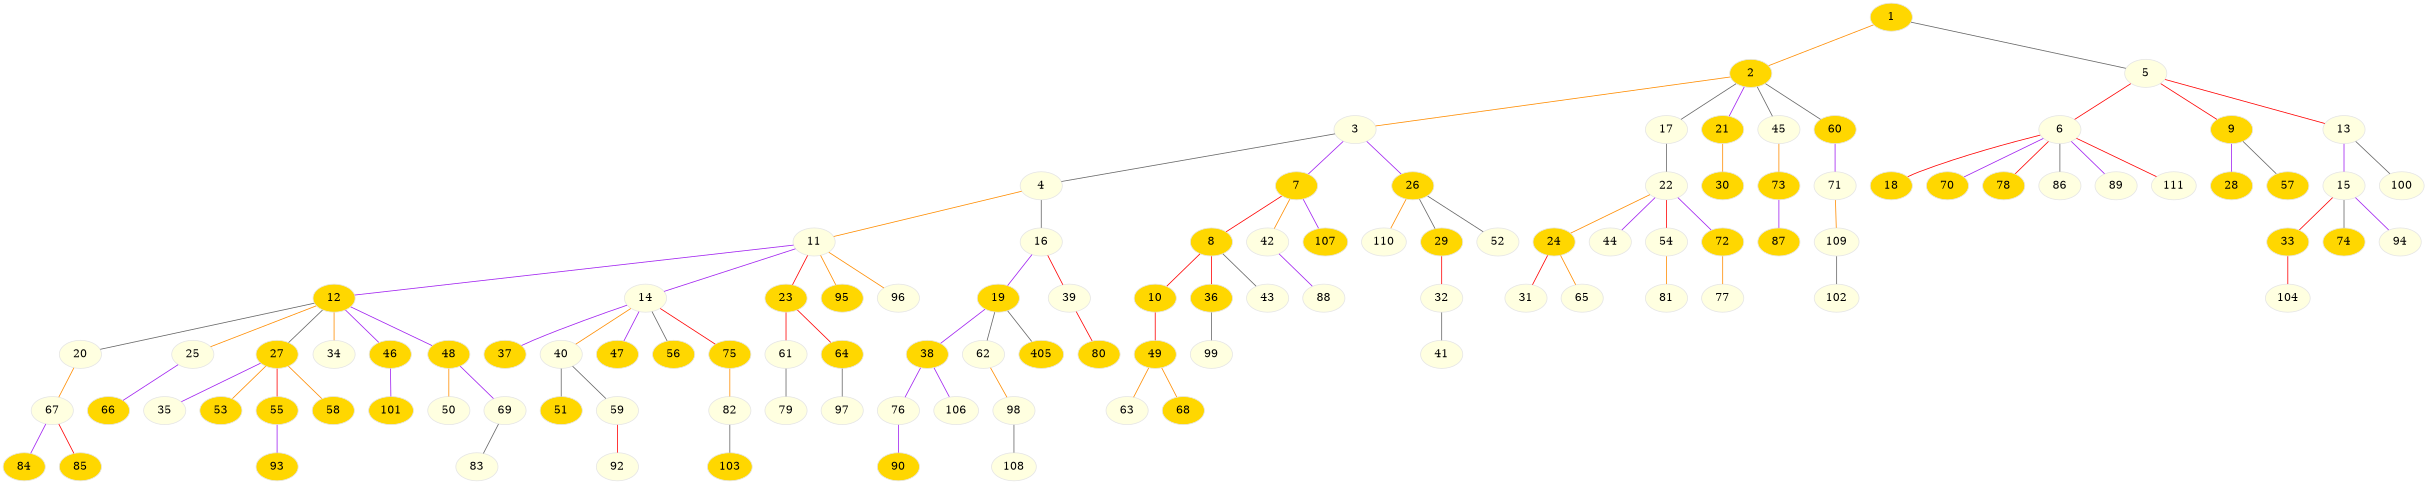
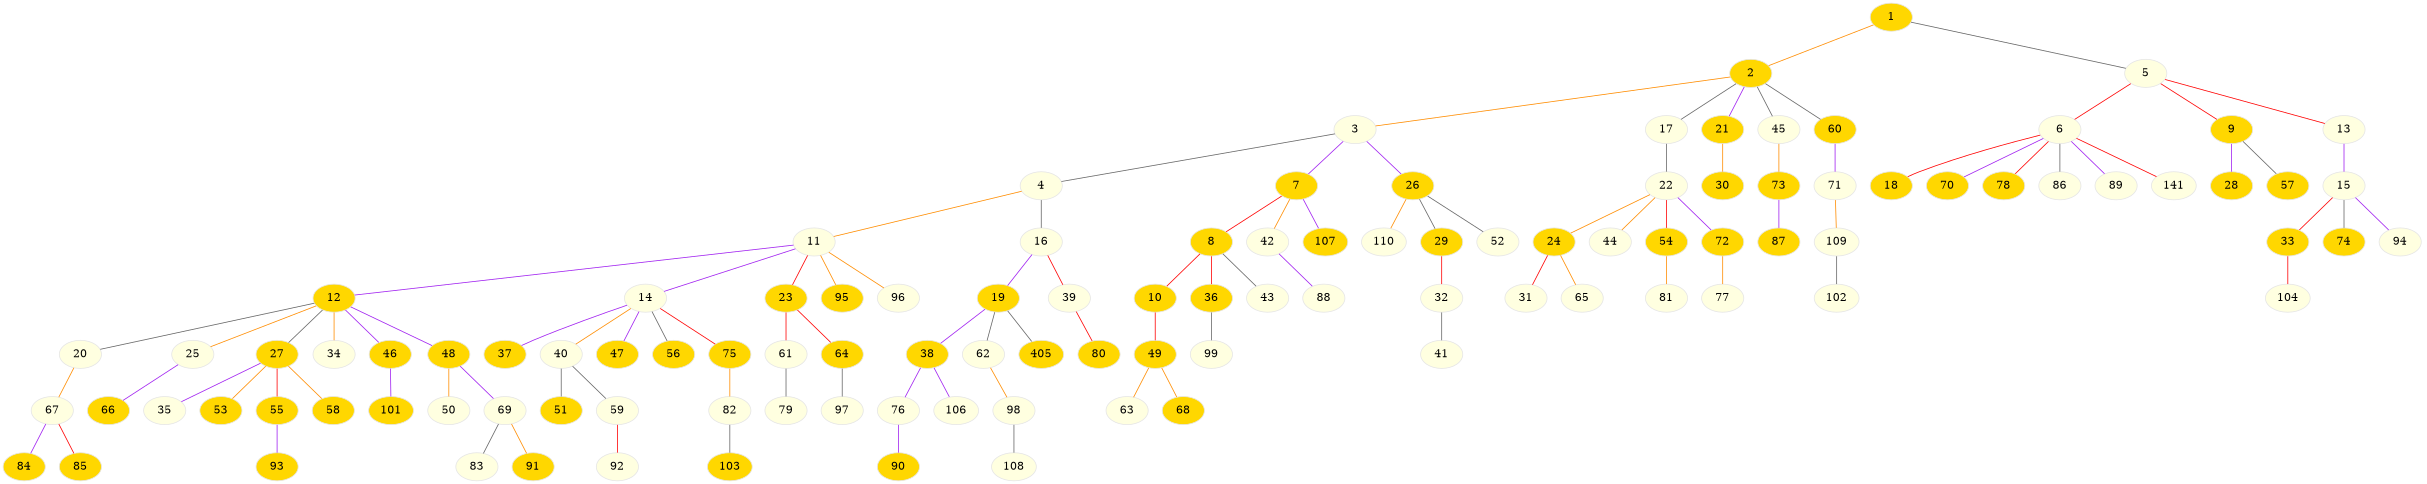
node "111": label "111" -> "141"
node "100": removed
edge "22" -- "44": color purple -> darkorange
node "54": fillcolor lightyellow -> gold
node "91": added
